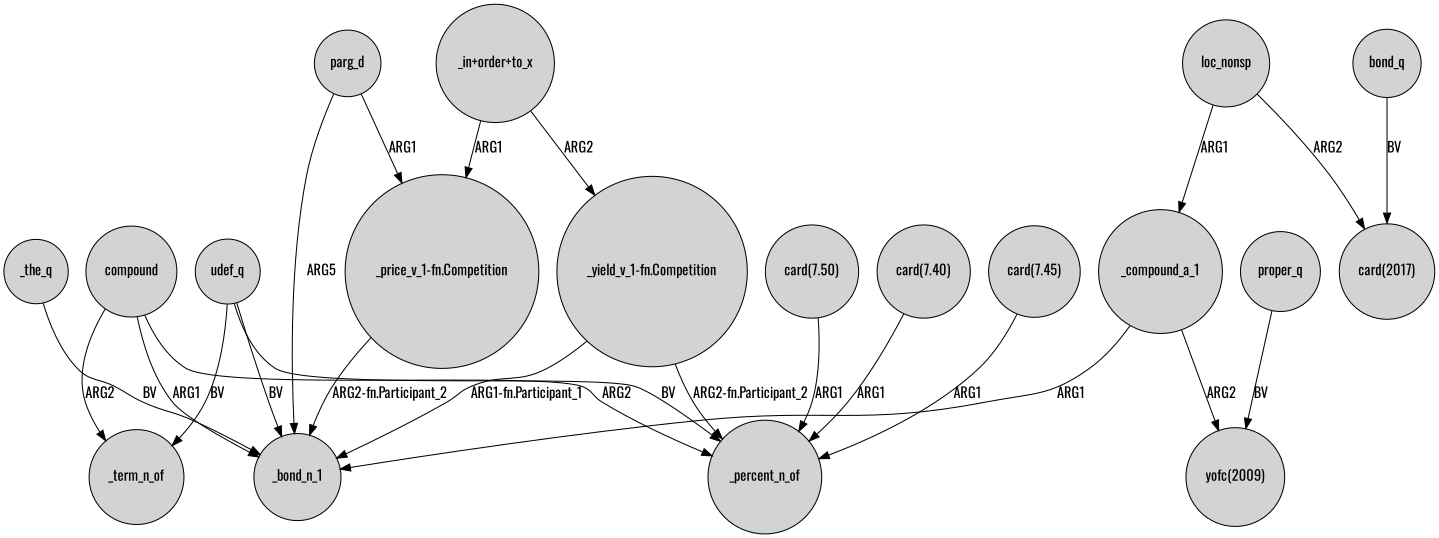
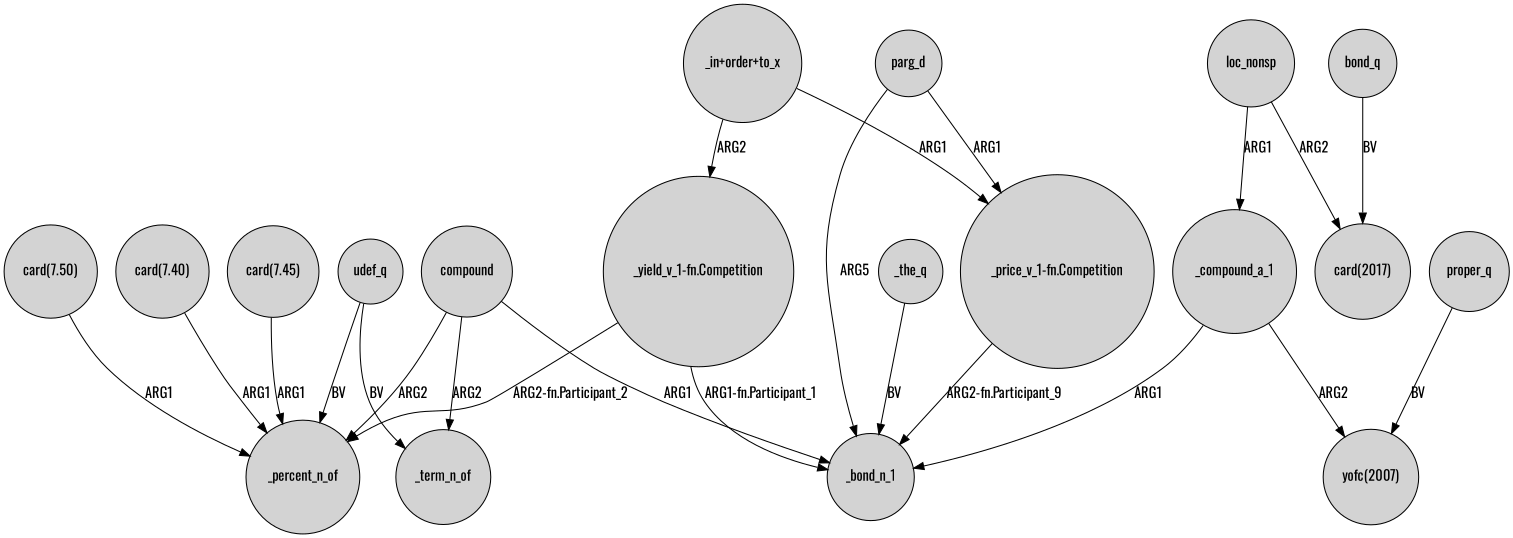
edge "udef_q" -> "_bond_n_1": removed, label "BV"
edge "_price_v_1-fn.Competition" -> "_bond_n_1": label "ARG2-fn.Participant_2" -> "ARG2-fn.Participant_9"
node "yofc(2009)": label "yofc(2009)" -> "yofc(2007)"
